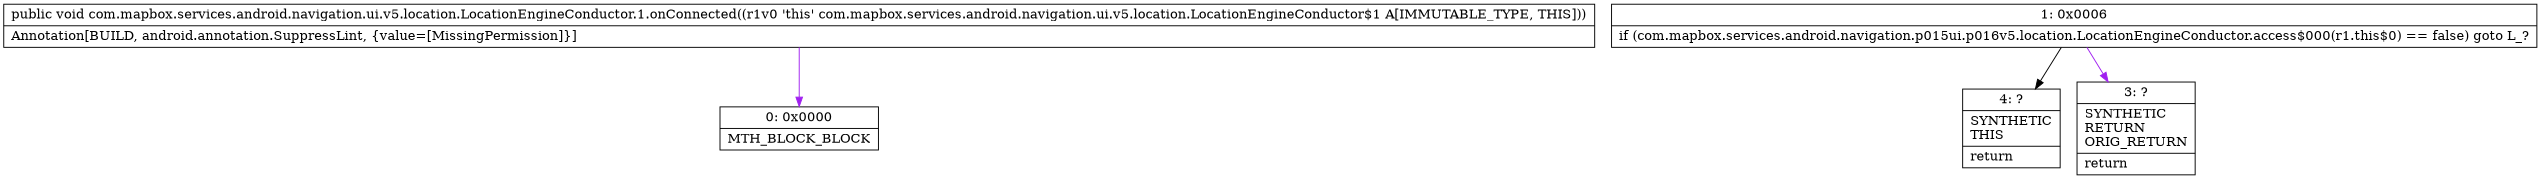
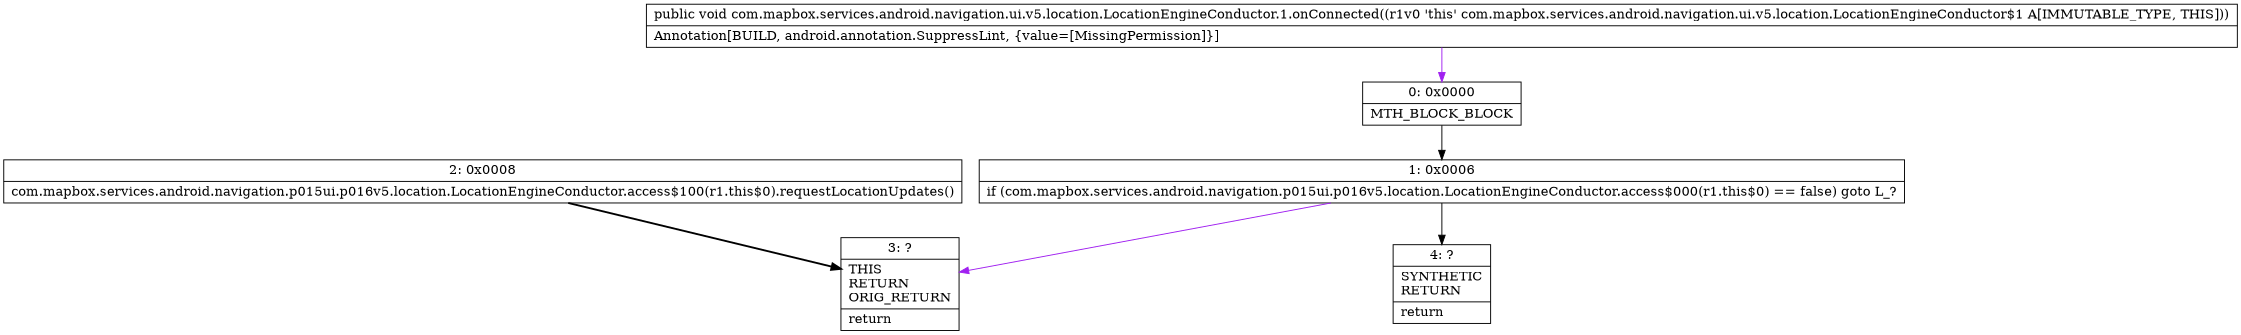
node "3: ?": text "SYNTHETIC" -> "THIS"
node "4: ?": text "THIS" -> "RETURN"
edge "0: 0x0000" -> "1: 0x0006": added
node "2: 0x0008": added
